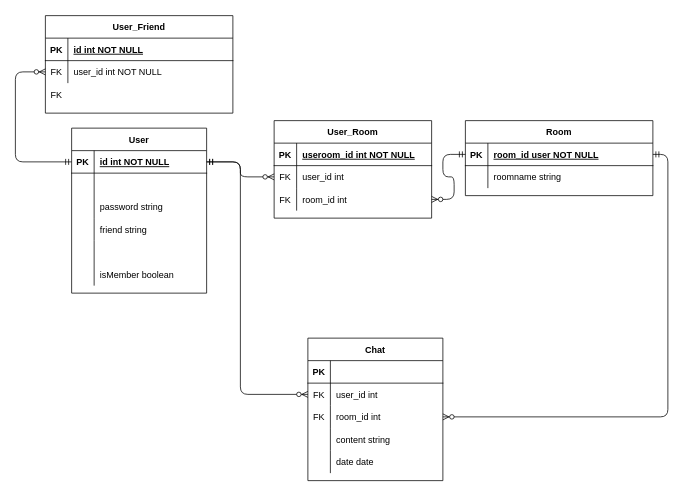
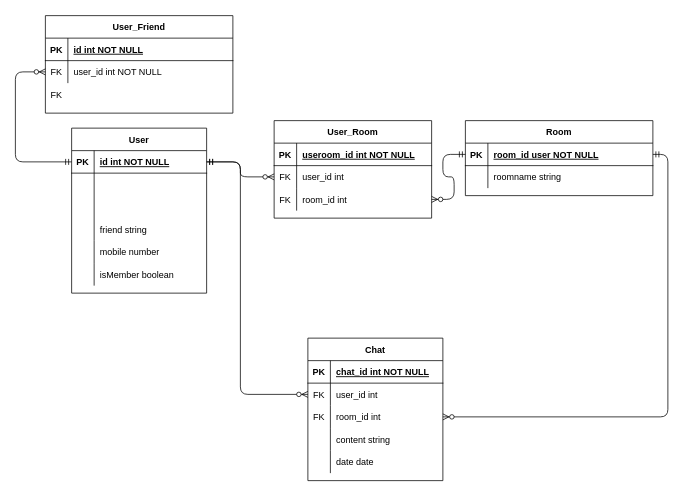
node "password string": removed
node "mobile number": added
node "chat_id int NOT NULL": added
